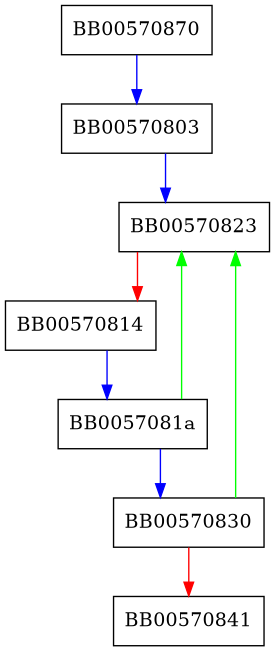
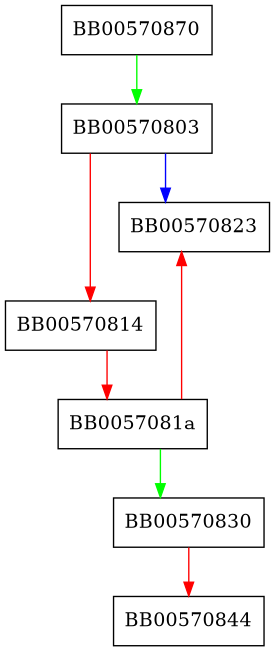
edge "BB00570870" -> "BB00570803": color blue -> green
edge "BB00570823" -> "BB00570814": now "BB00570803" -> "BB00570814"
edge "BB0057081a" -> "BB00570823": color green -> red
edge "BB00570814" -> "BB0057081a": color blue -> red
edge "BB00570830" -> "BB00570823": removed
edge "BB0057081a" -> "BB00570830": color blue -> green
node "BB00570841": label "BB00570841" -> "BB00570844"
